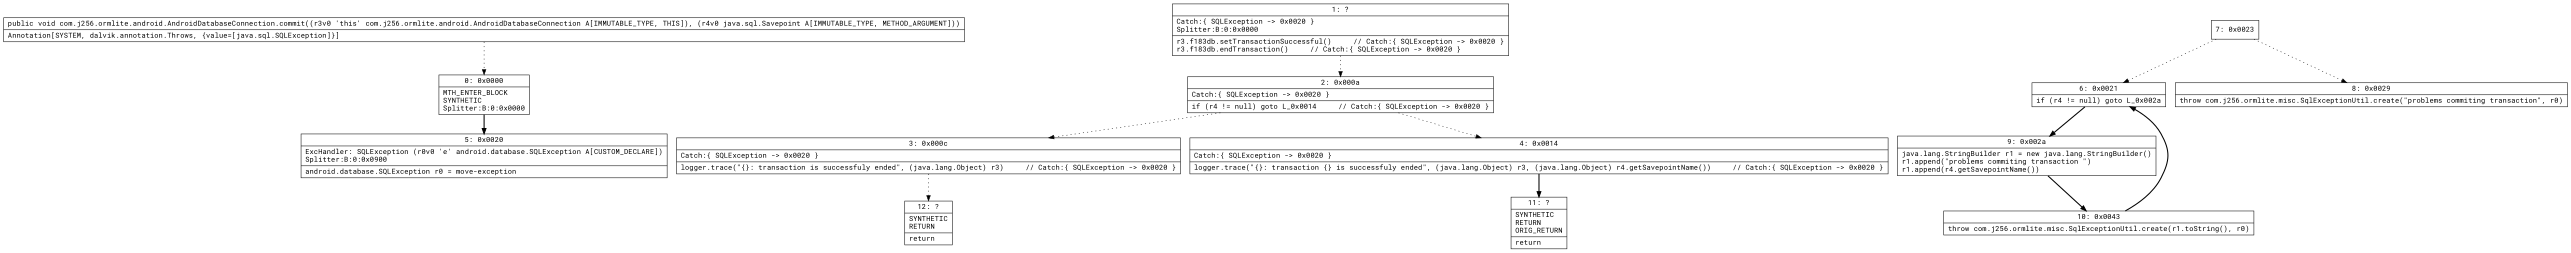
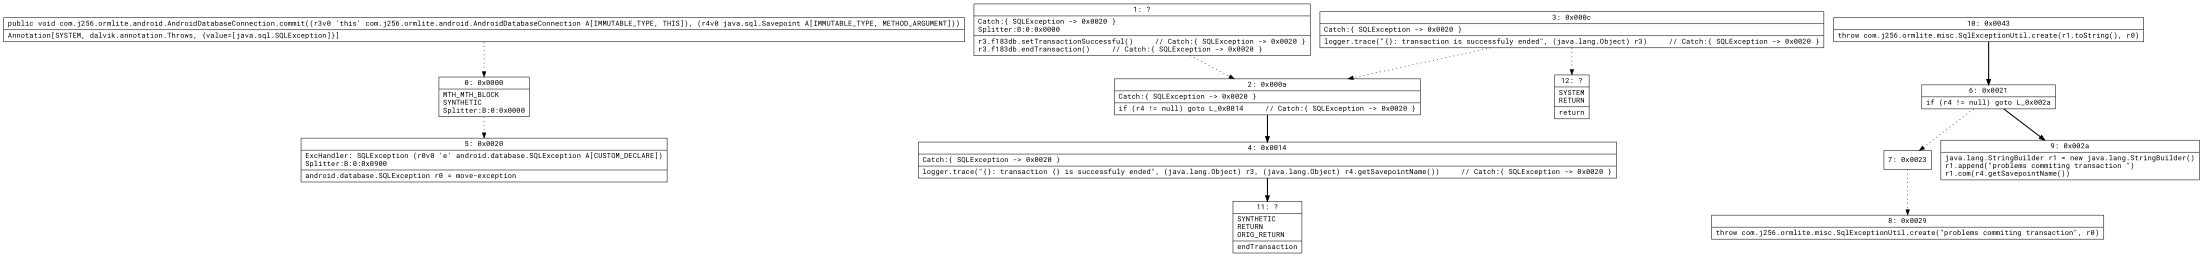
edge "7: 0x0023" -> "6: 0x0021": reversed
node "0: 0x0000": text "MTH_ENTER_BLOCK" -> "MTH_MTH_BLOCK"
edge "0: 0x0000" -> "5: 0x0020": style bold -> dotted
edge "2: 0x000a" -> "3: 0x000c": reversed
edge "2: 0x000a" -> "4: 0x0014": style dotted -> bold
node "9: 0x002a": text "r1.append(r4.getSavepointName())" -> "r1.com(r4.getSavepointName())"
edge "9: 0x002a" -> "10: 0x0043": removed
node "12: ?": text "SYNTHETIC" -> "SYSTEM"
node "11: ?": text "return" -> "endTransaction"
